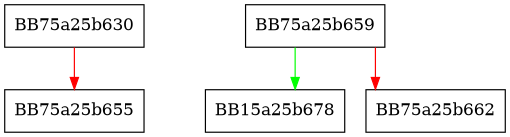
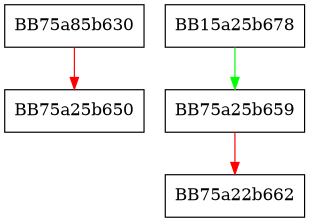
node "BB75a25b630": label "BB75a25b630" -> "BB75a85b630"
edge "BB75a25b659" -> "BB15a25b678": reversed
node "BB75a25b655": label "BB75a25b655" -> "BB75a25b650"
node "BB75a25b662": label "BB75a25b662" -> "BB75a22b662"
